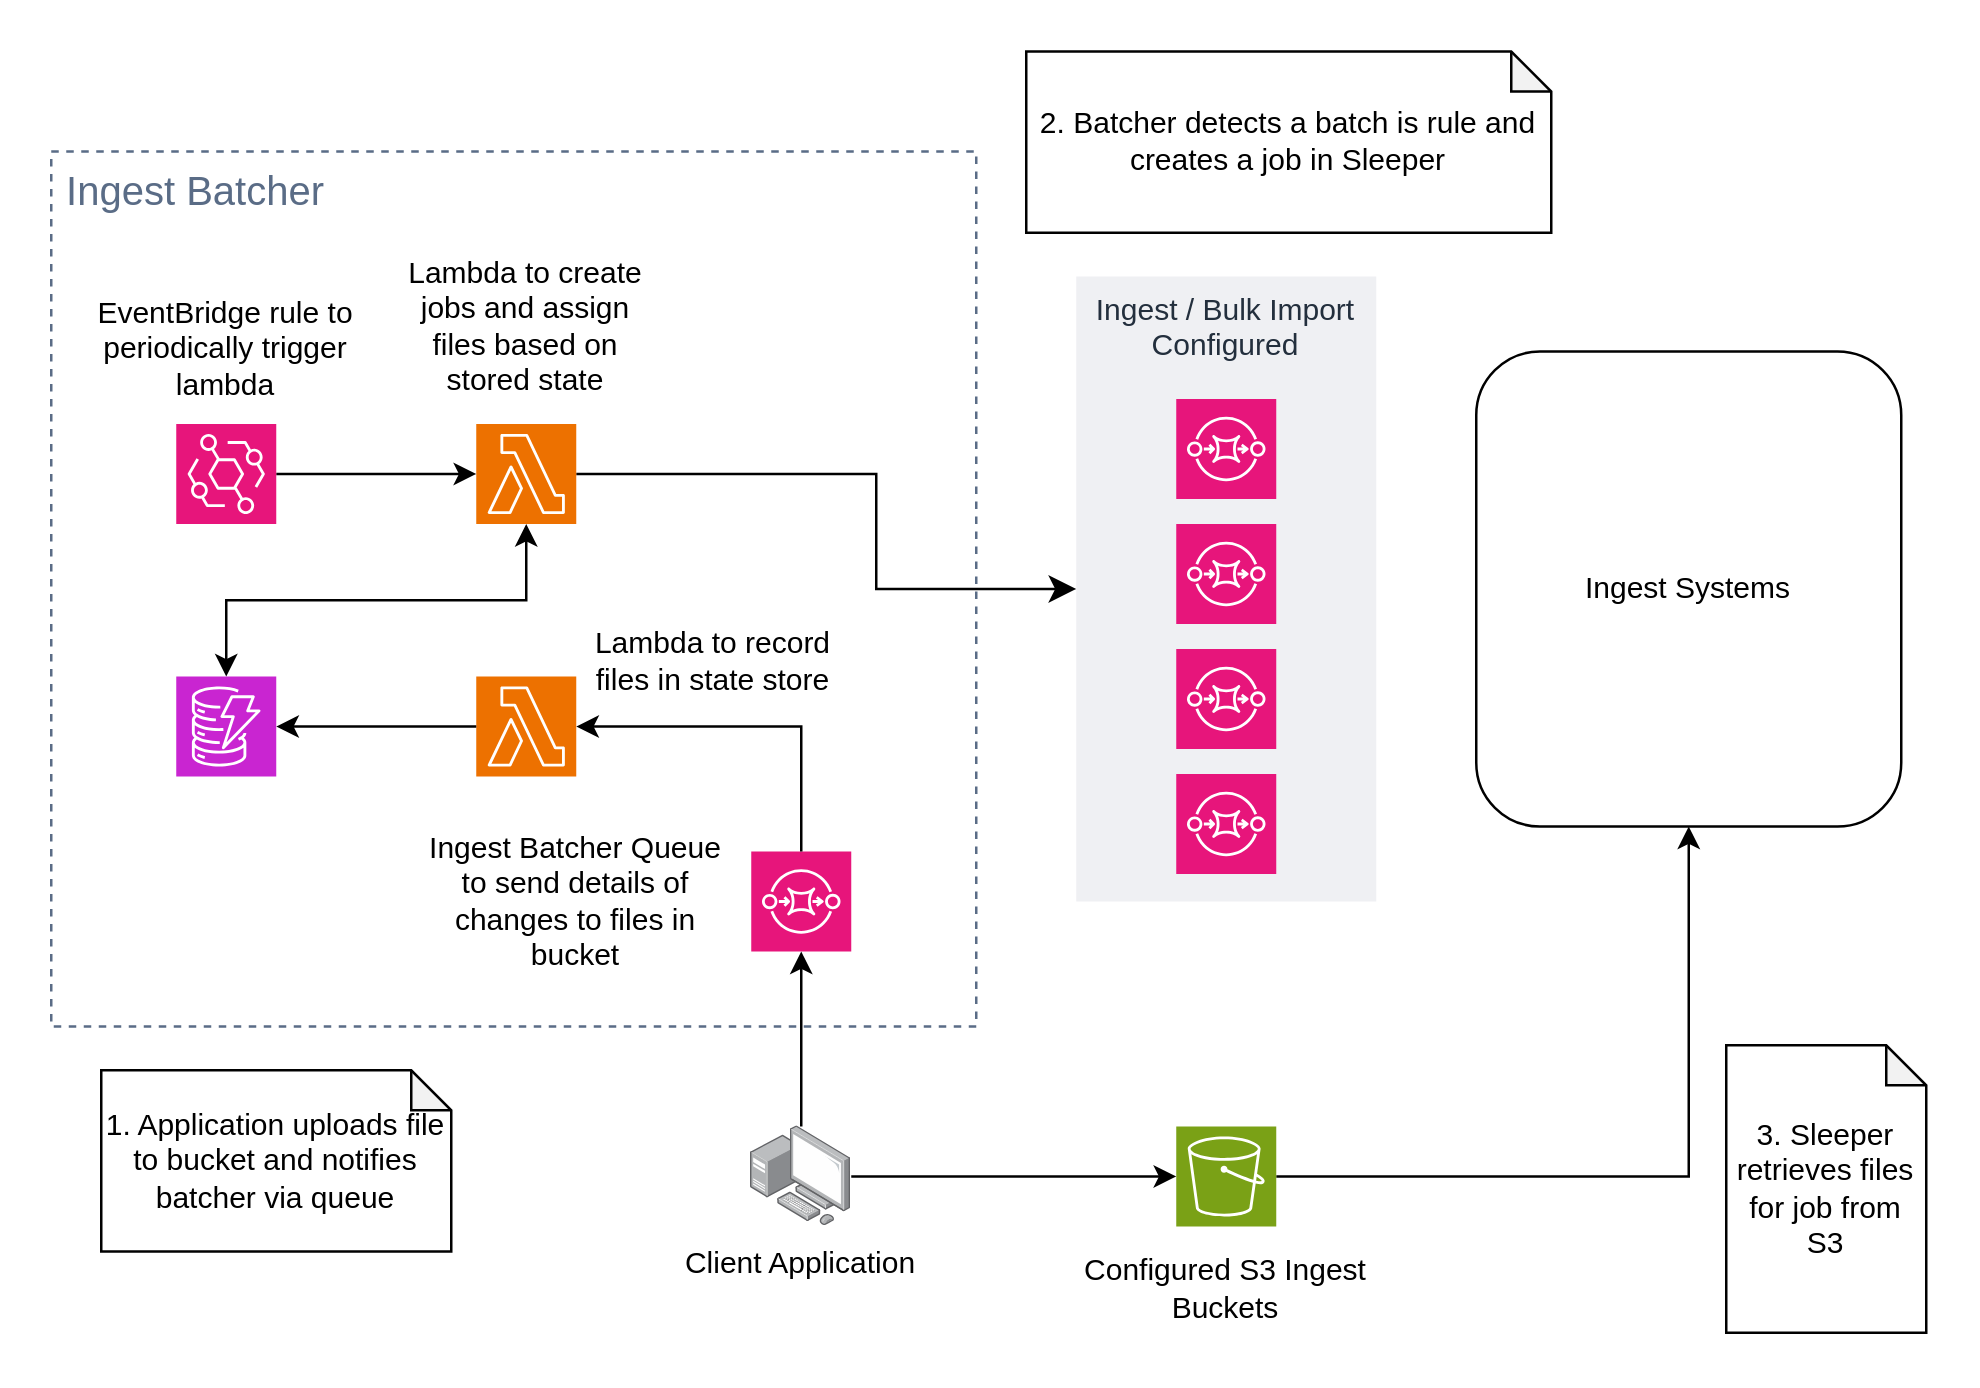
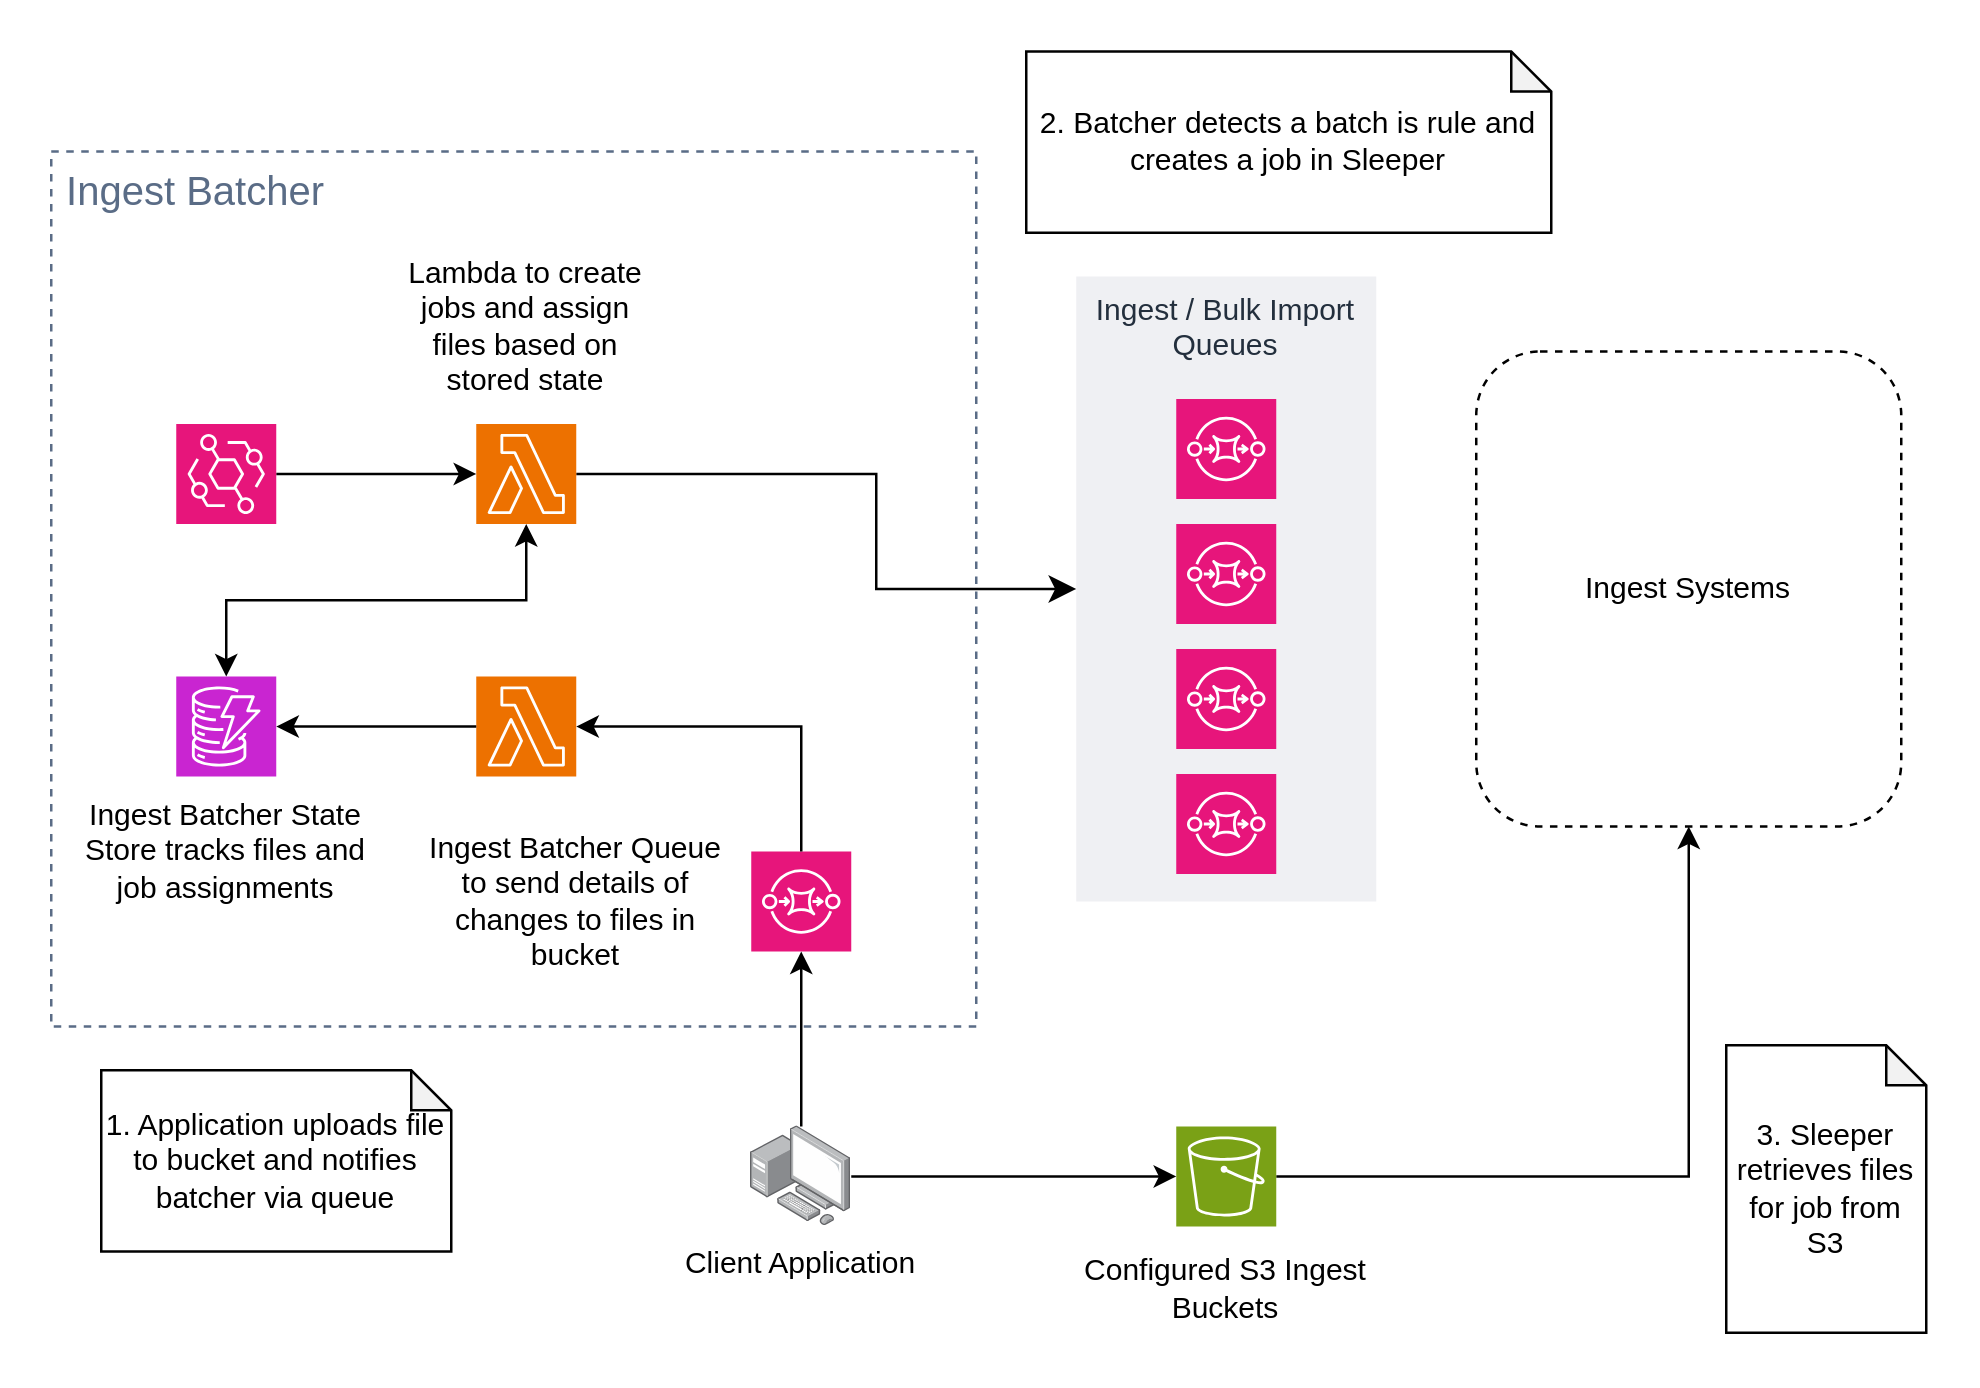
node "Ingest / Bulk Import Configured": label "Ingest / Bulk Import Configured" -> "Ingest / Bulk Import Queues"
node "EventBridge rule to periodically trigger lambda": removed
node "Ingest Systems": style solid -> dashed
node "Lambda to record files in state store": removed
node "Ingest Batcher State Store tracks files and job assignments": added
